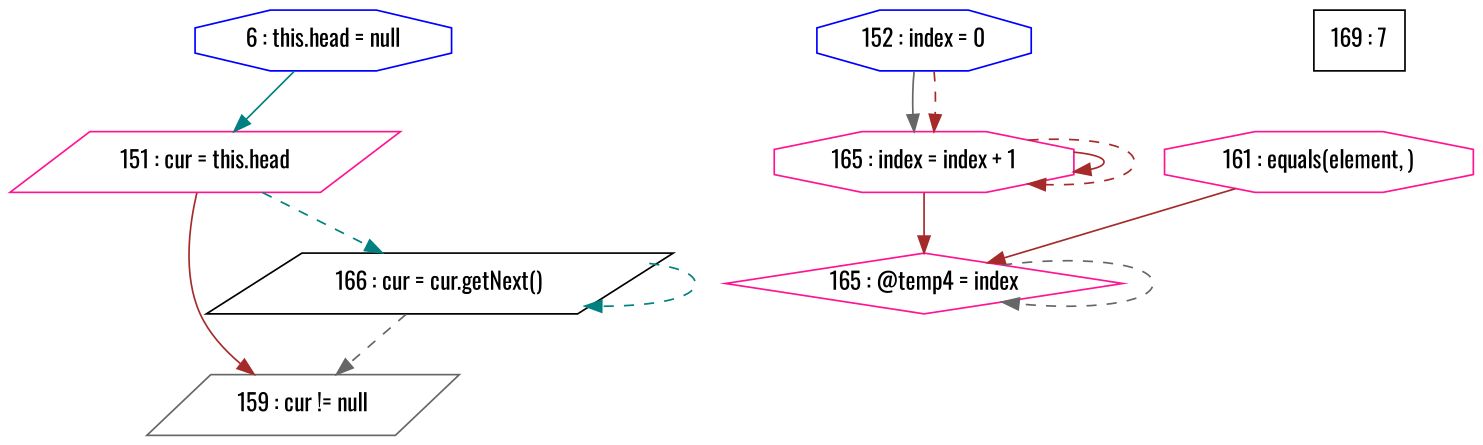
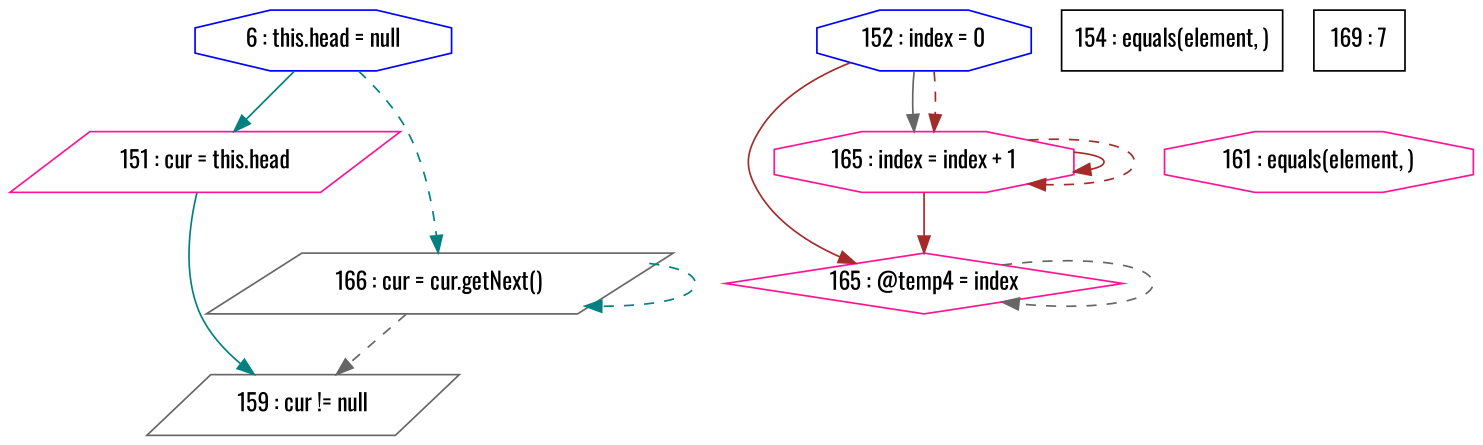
node "154 : equals(element, )": added
edge "151 : cur = this.head" -> "166 : cur = cur.getNext()": now "6 : this.head = null" -> "166 : cur = cur.getNext()"
edge "161 : equals(element, )" -> "165 : @temp4 = index": now "152 : index = 0" -> "165 : @temp4 = index"
node "166 : cur = cur.getNext()": color black -> gray40
edge "151 : cur = this.head" -> "159 : cur != null": color brown -> teal
